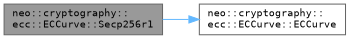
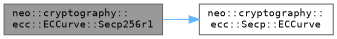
node "neo::cryptography:: ecc::ECCurve::ECCurve": label "neo::cryptography:: ecc::ECCurve::ECCurve" -> "neo::cryptography:: ecc::Secp::ECCurve"
